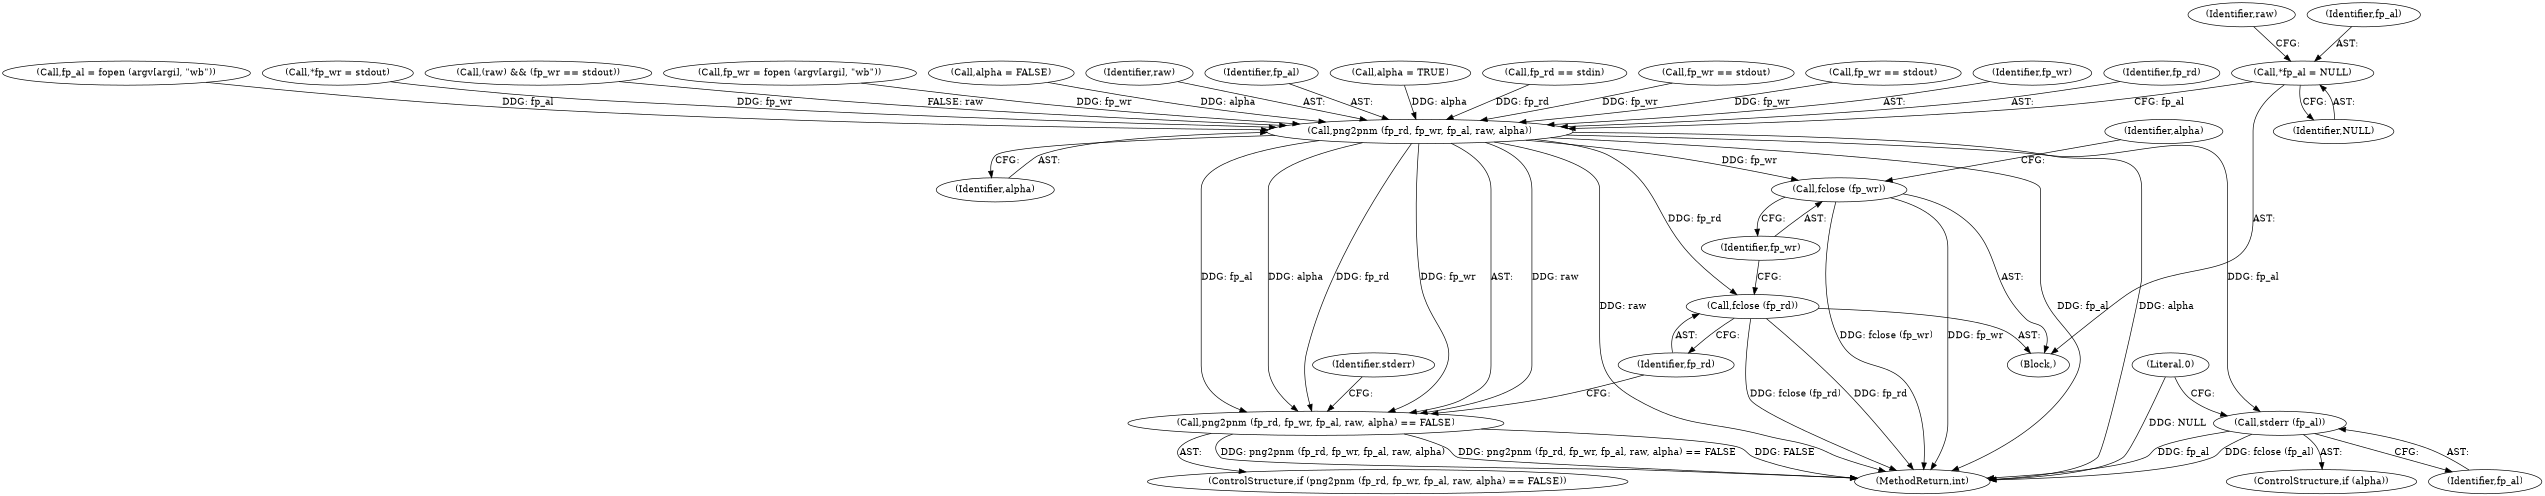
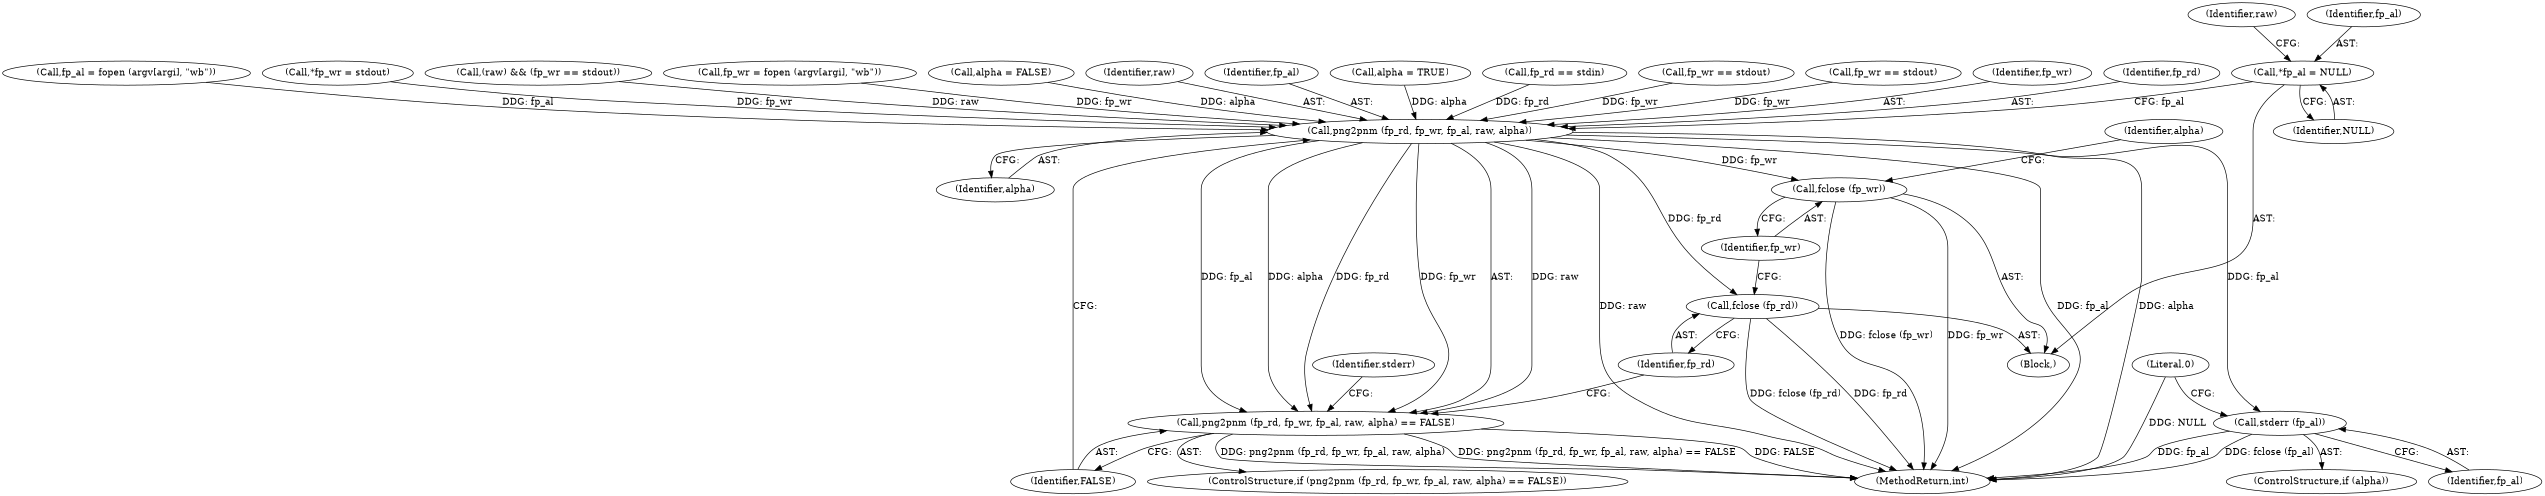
edge "(Call,(raw) && (fp_wr == stdout))" -> "(Call,png2pnm (fp_rd, fp_wr, fp_al, raw, alpha))": label "FALSE: raw" -> "DDG: raw"
node "(Identifier,FALSE)": added
